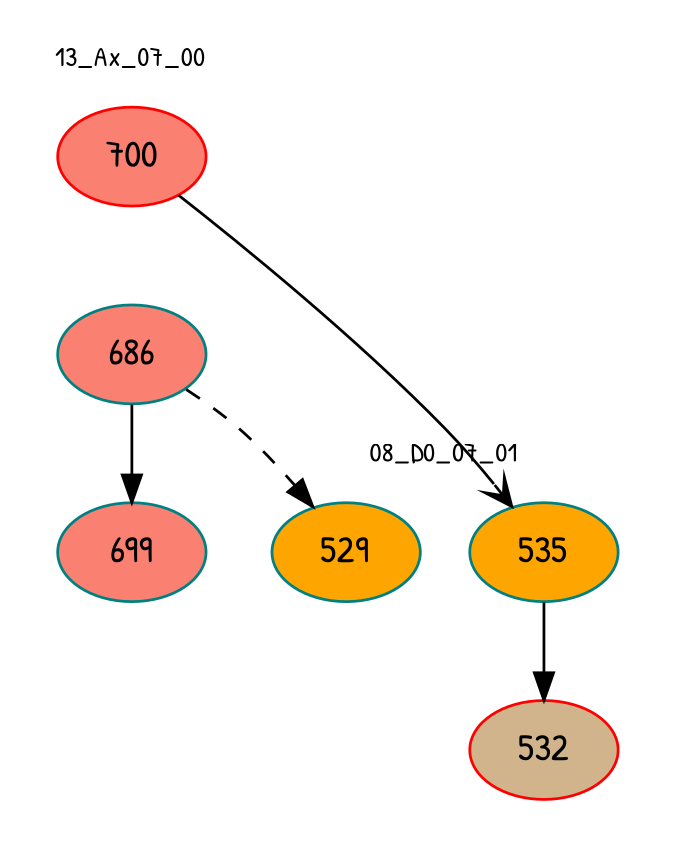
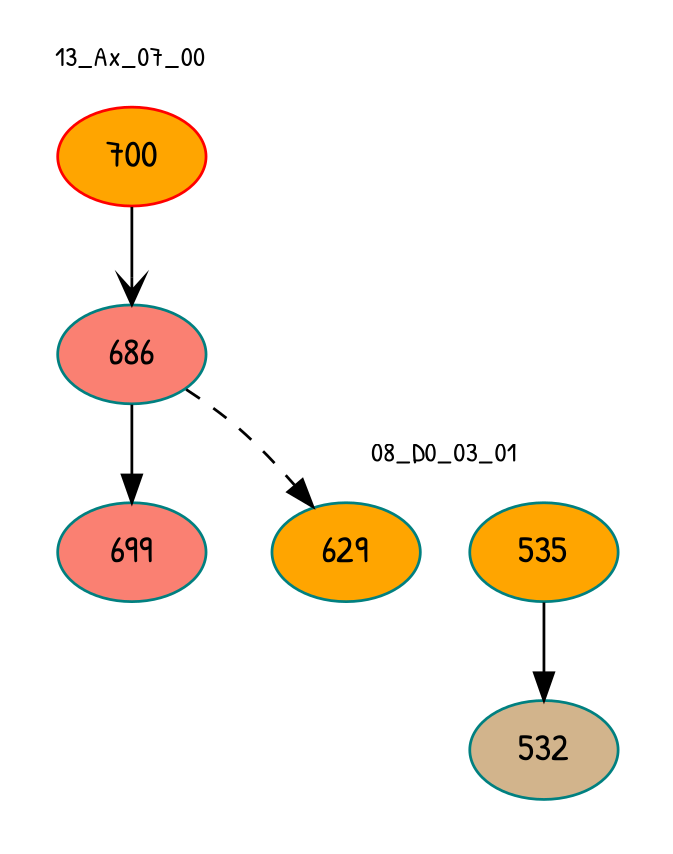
node "700": fillcolor salmon -> orange
edge "700" -> "535": now "700" -> "686"
cluster "08_D0_07_01": label "08_D0_07_01" -> "08_D0_03_01"
node "529": label "529" -> "629"
node "532": color red -> teal
